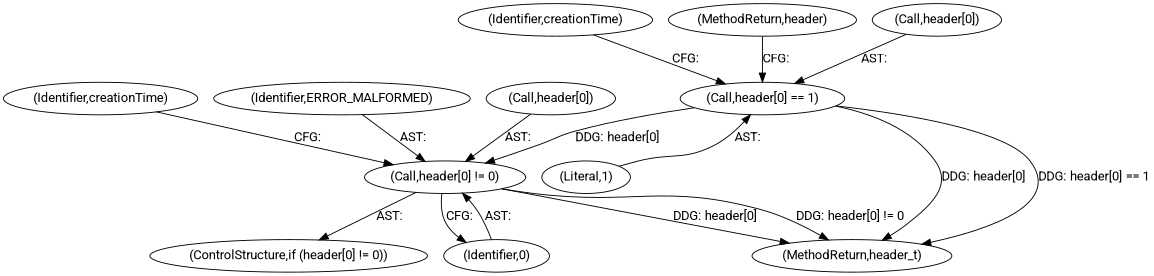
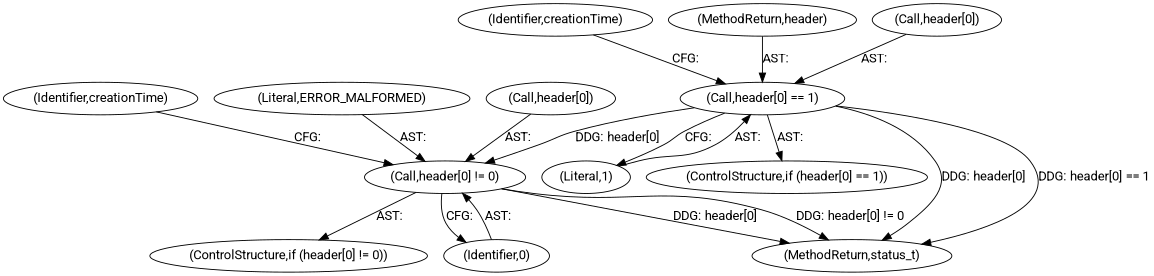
edge "(MethodReturn,header)" -> "(Call,header[0] == 1)": label "CFG: " -> "AST: "
node "(Identifier,ERROR_MALFORMED)": label "(Identifier,ERROR_MALFORMED)" -> "(Literal,ERROR_MALFORMED)"
edge "(Call,header[0] == 1)" -> "(Literal,1)": added, label "CFG:"
node "(ControlStructure,if (header[0] == 1))": added
node "(MethodReturn,header_t)": label "(MethodReturn,header_t)" -> "(MethodReturn,status_t)"
